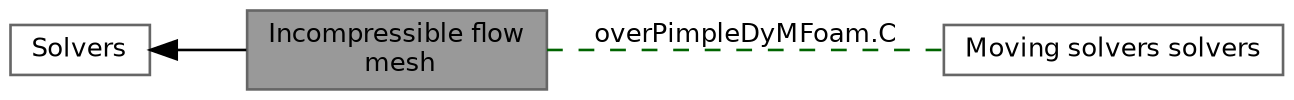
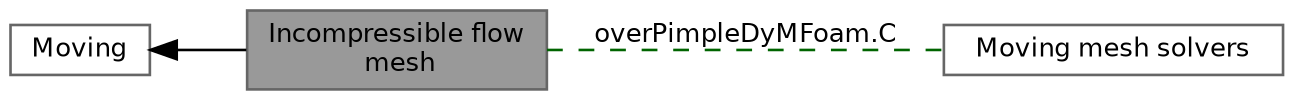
node "Solvers": label "Solvers" -> "Moving"
node "Moving solvers solvers": label "Moving solvers solvers" -> "Moving mesh solvers"
